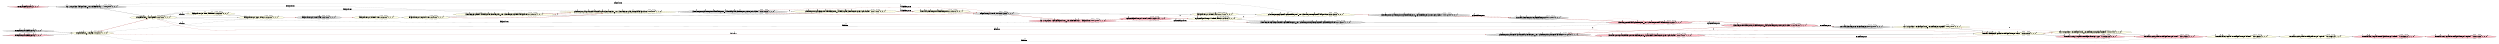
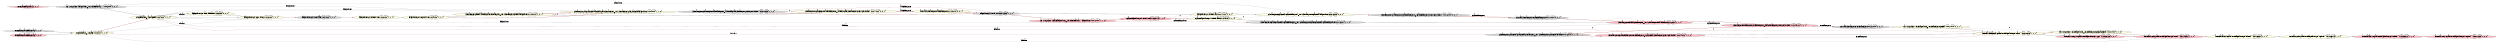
node "testReplaceDynamicFieldAccuracy['1', '0', '0']": shape diamond -> ellipse
